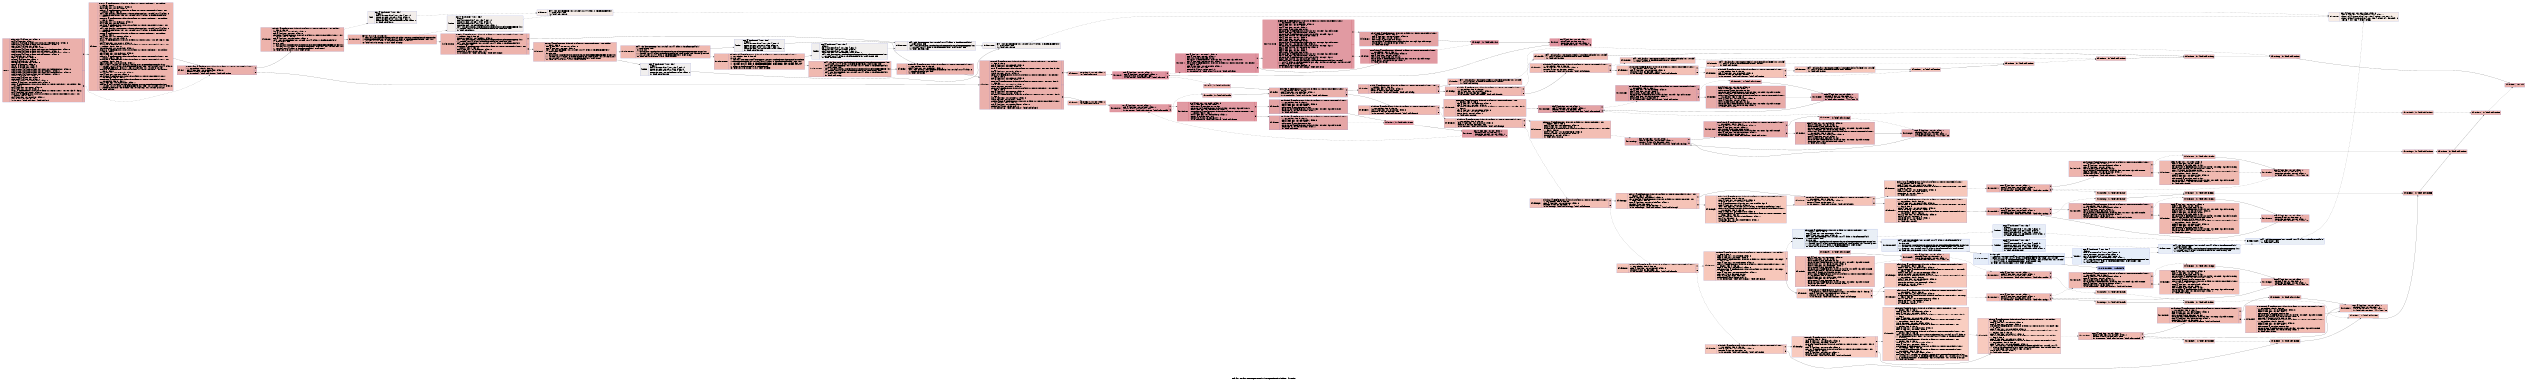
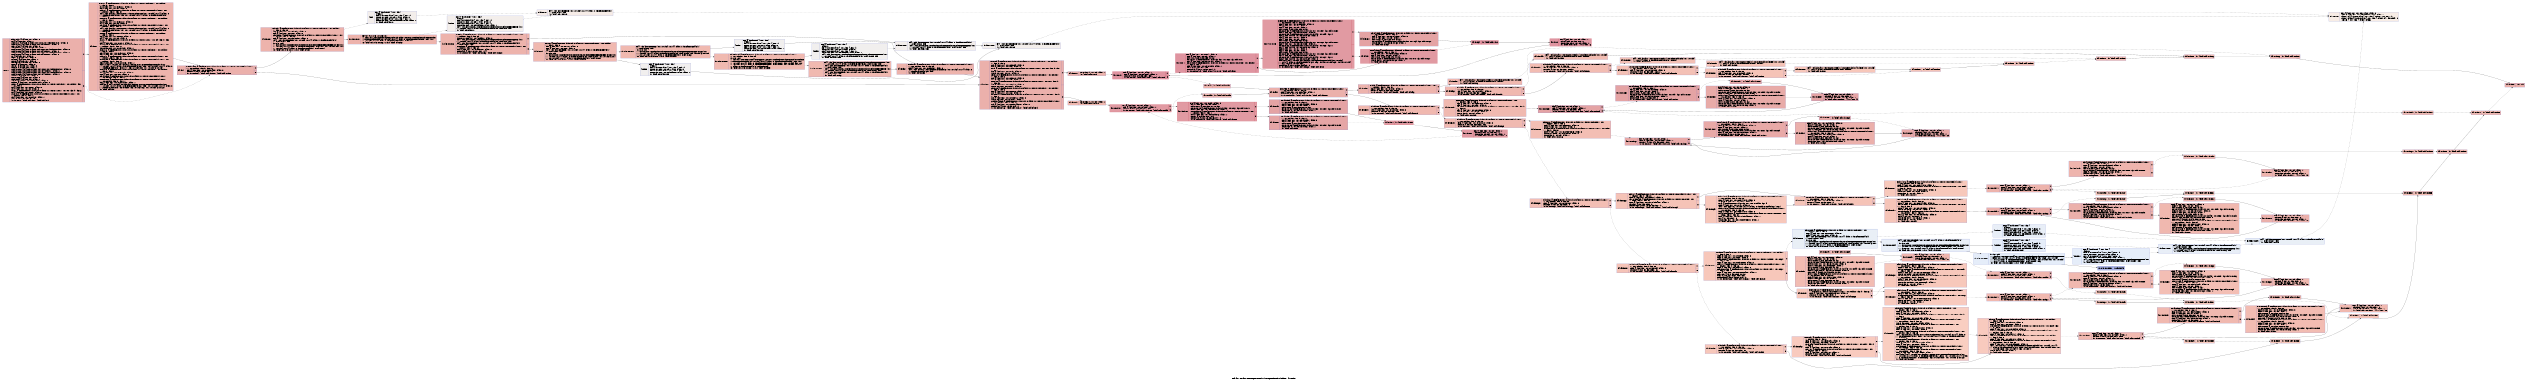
node "if.end185:": removed
